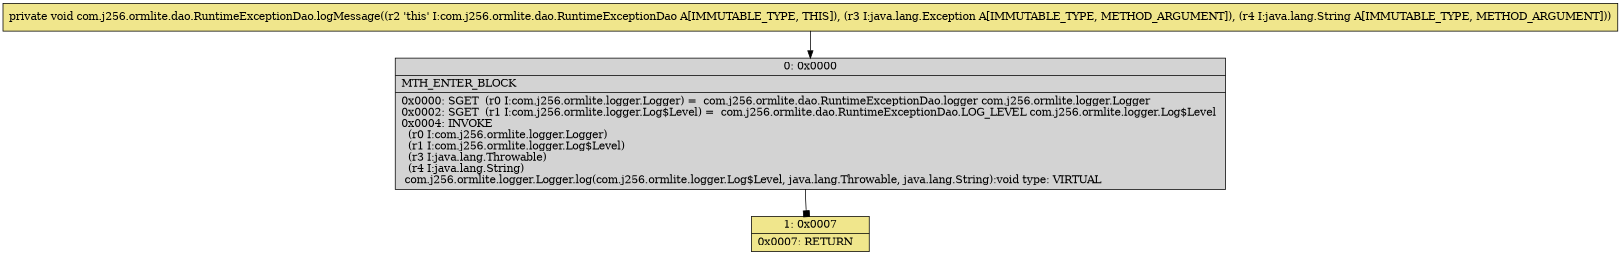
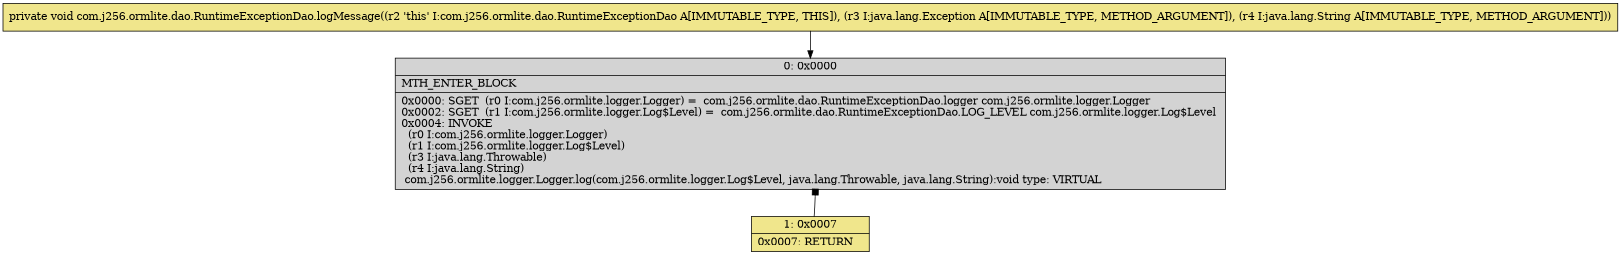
edge "0: 0x0000" -> "1: 0x0007": reversed
